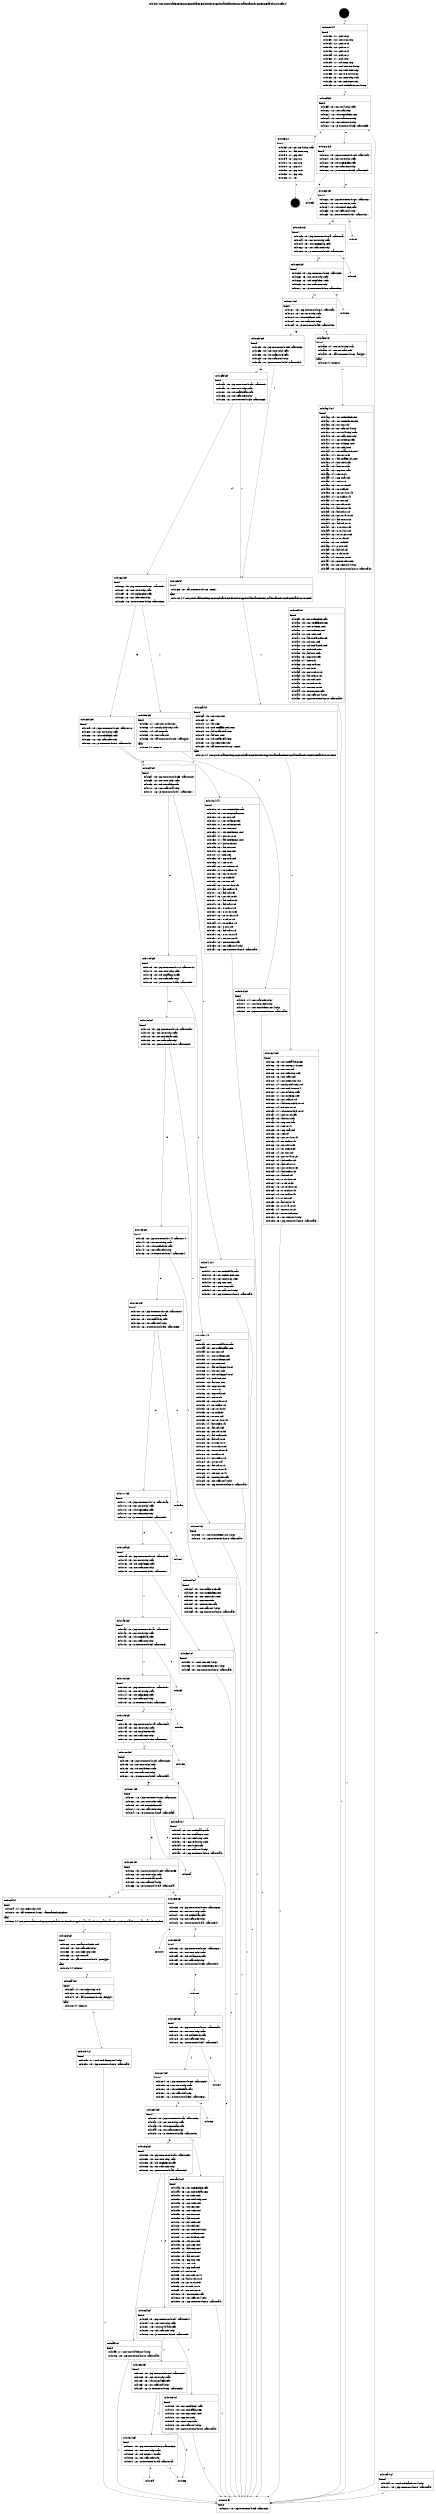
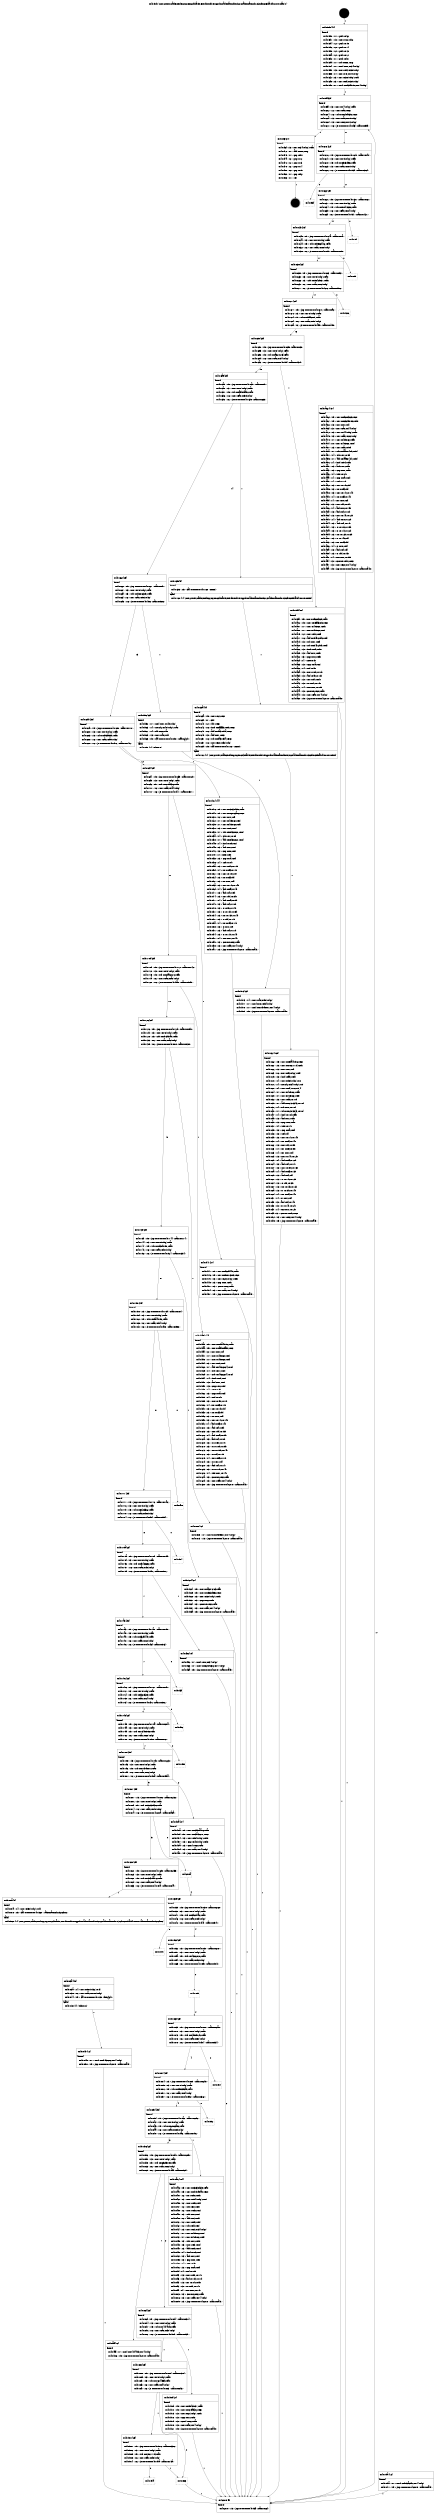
node "0x401a55 [13]": removed
edge "0x401690 [25]" -> "0x401c35 [5]": now "0x401690 [25]" -> "0x4019fd [88]"
edge "0x401820 [25]" -> "0x401839 [25]": now "0x40200a" -> "0x401839 [25]"
node "0x401e23 [23]": removed
edge "0x401aff [12]" -> "0x40201e [5]": now "0x401e83" -> "0x40201e [5]"
